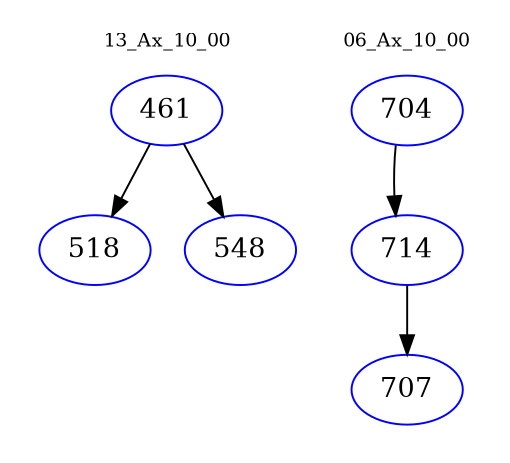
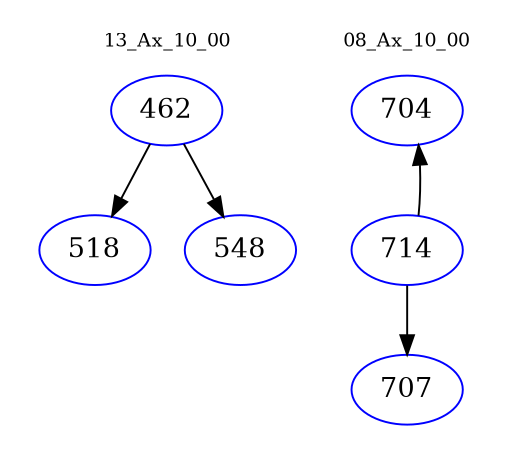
cluster "06_Ax_10_00": label "06_Ax_10_00" -> "08_Ax_10_00"
node "461": label "461" -> "462"
edge "704" -> "714": reversed
